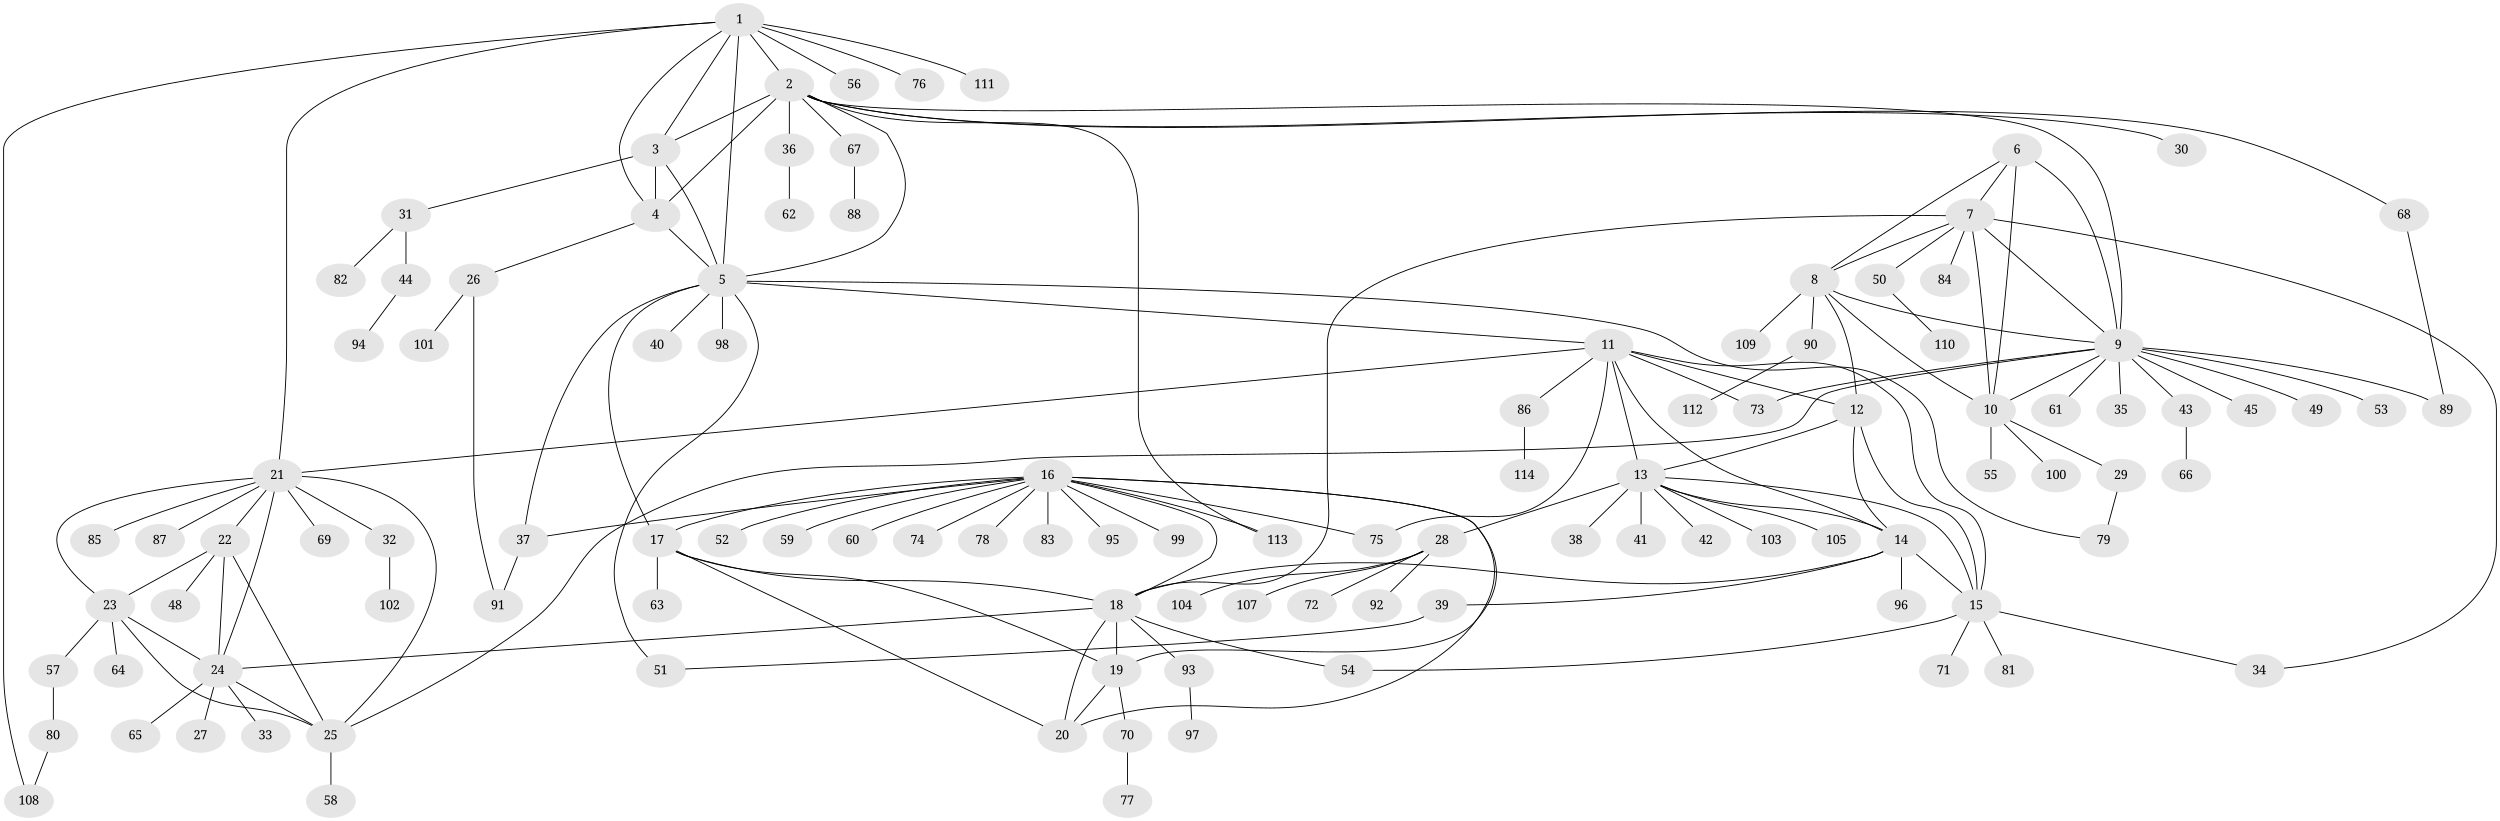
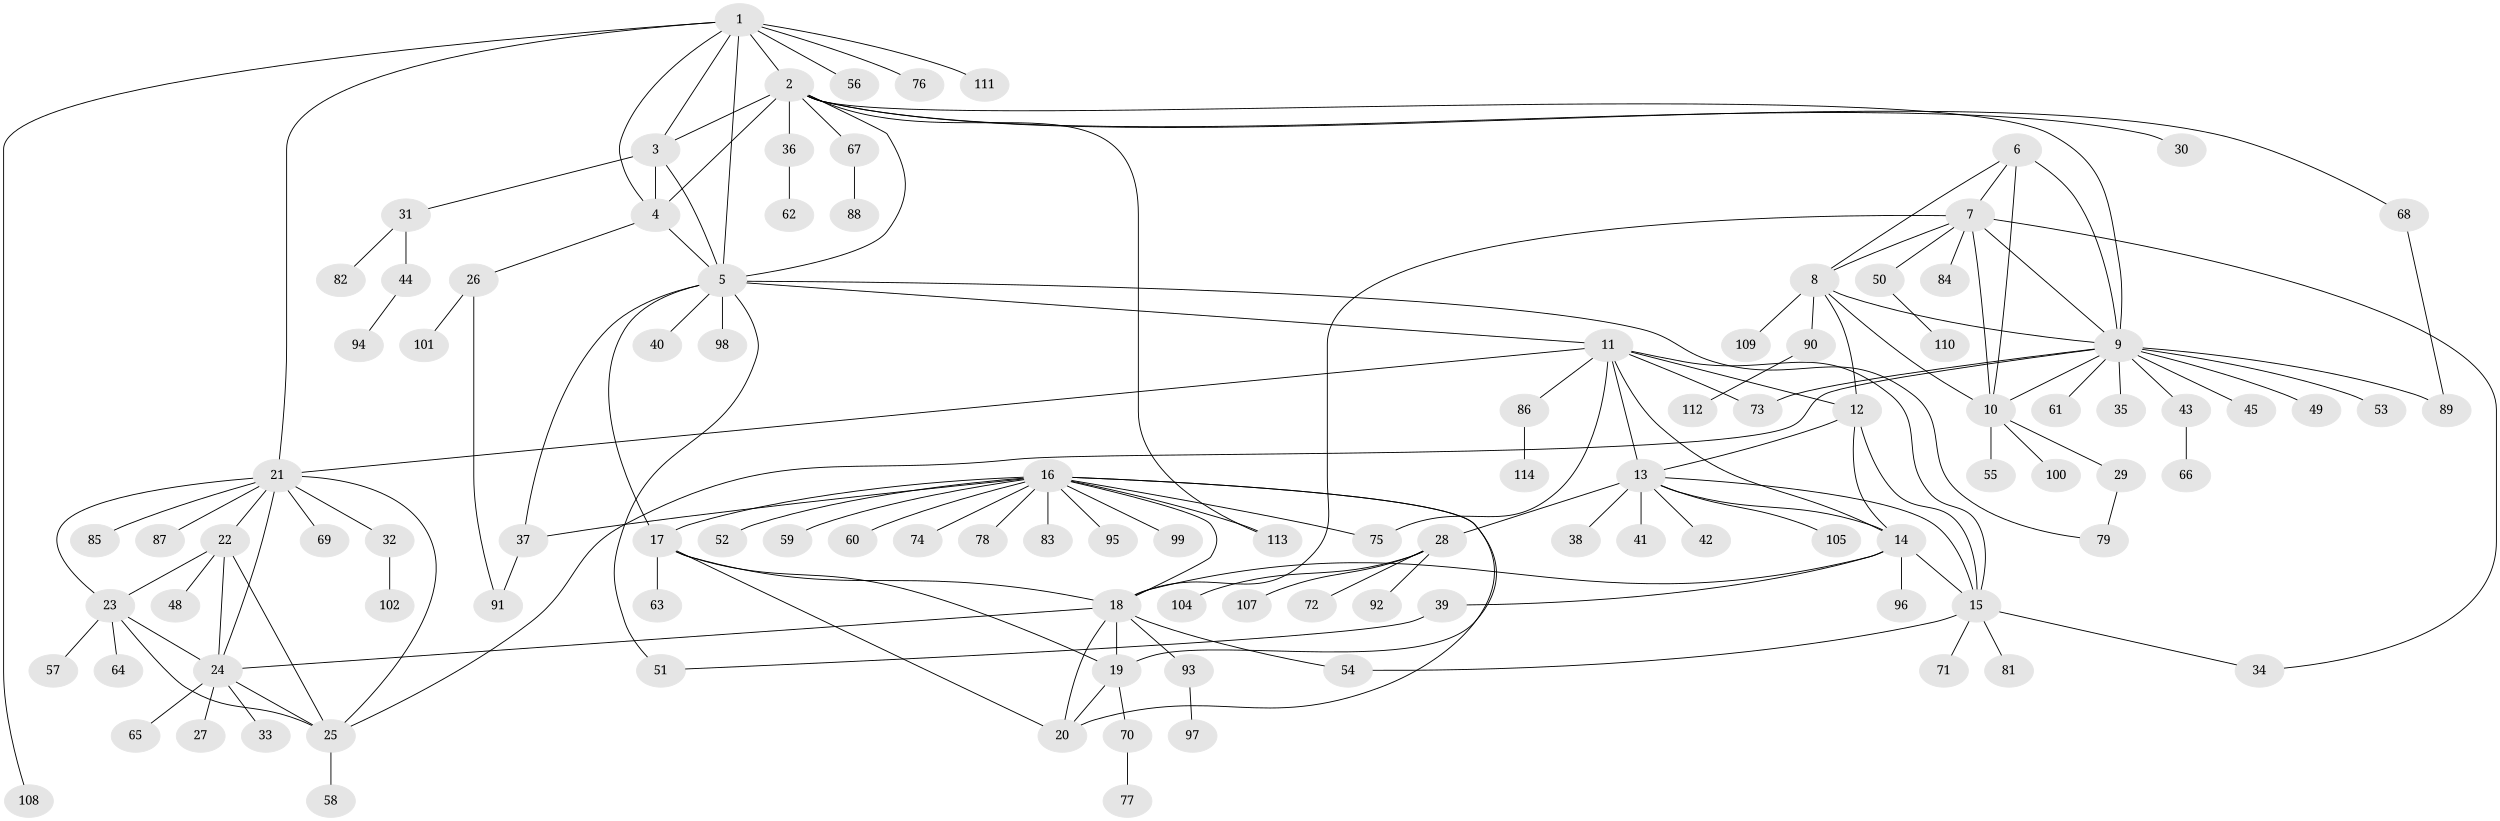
node "103": removed
node "80": removed
